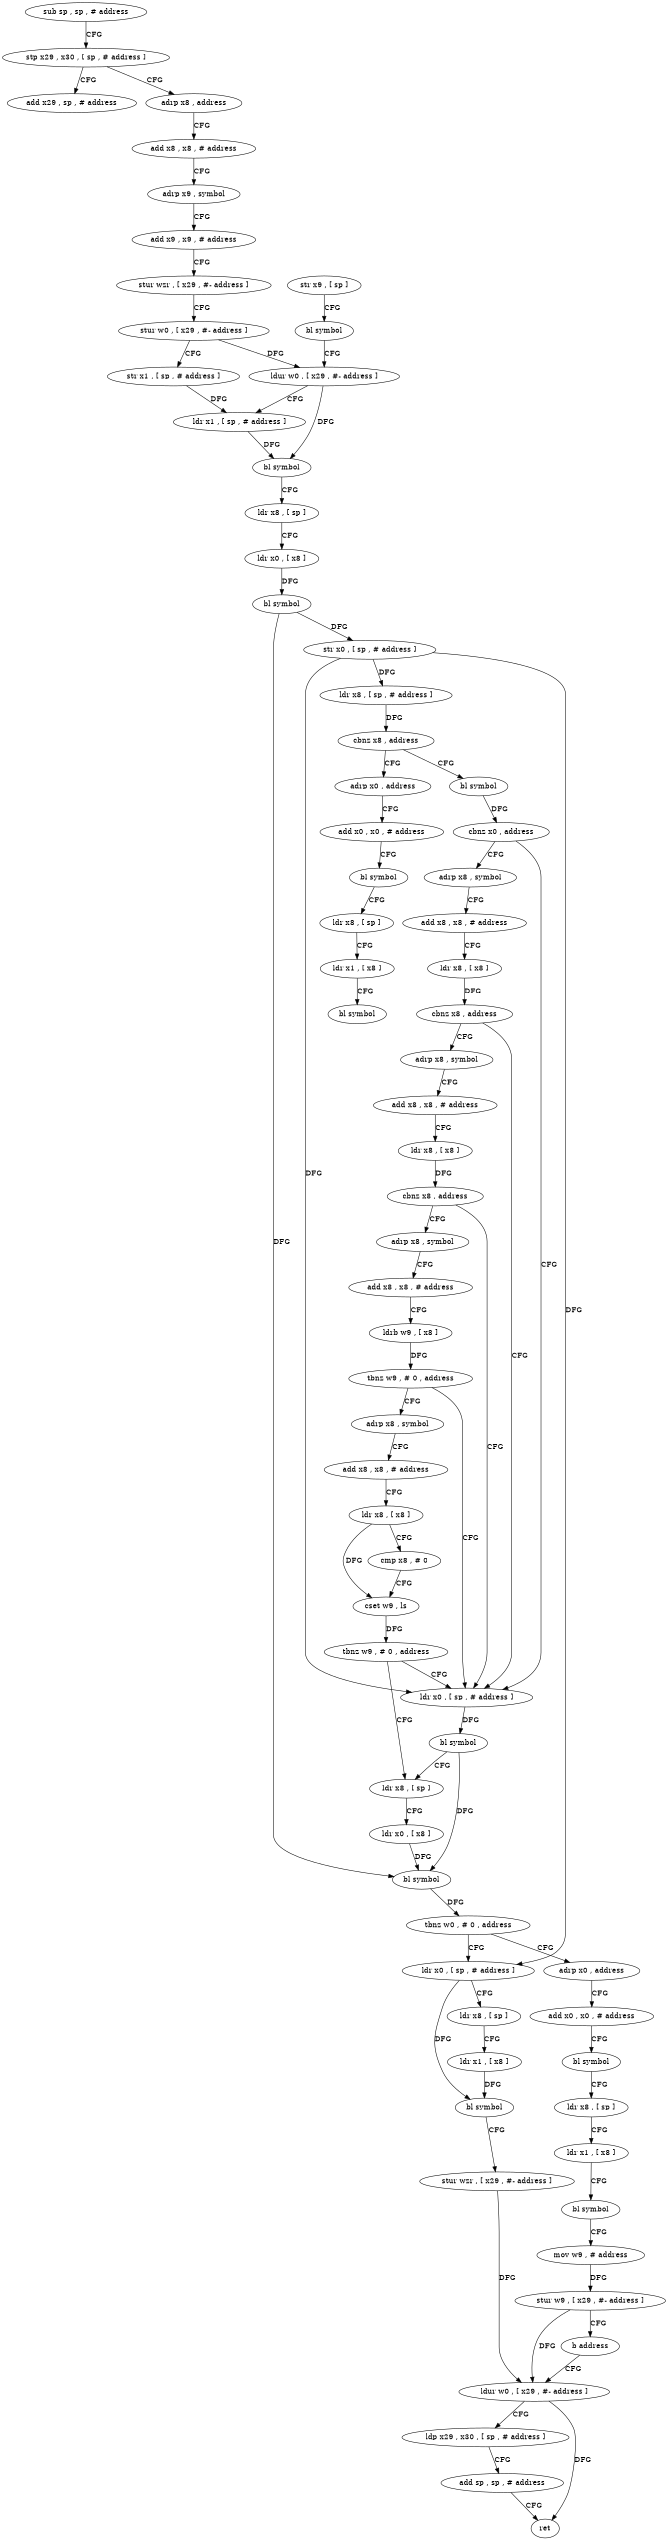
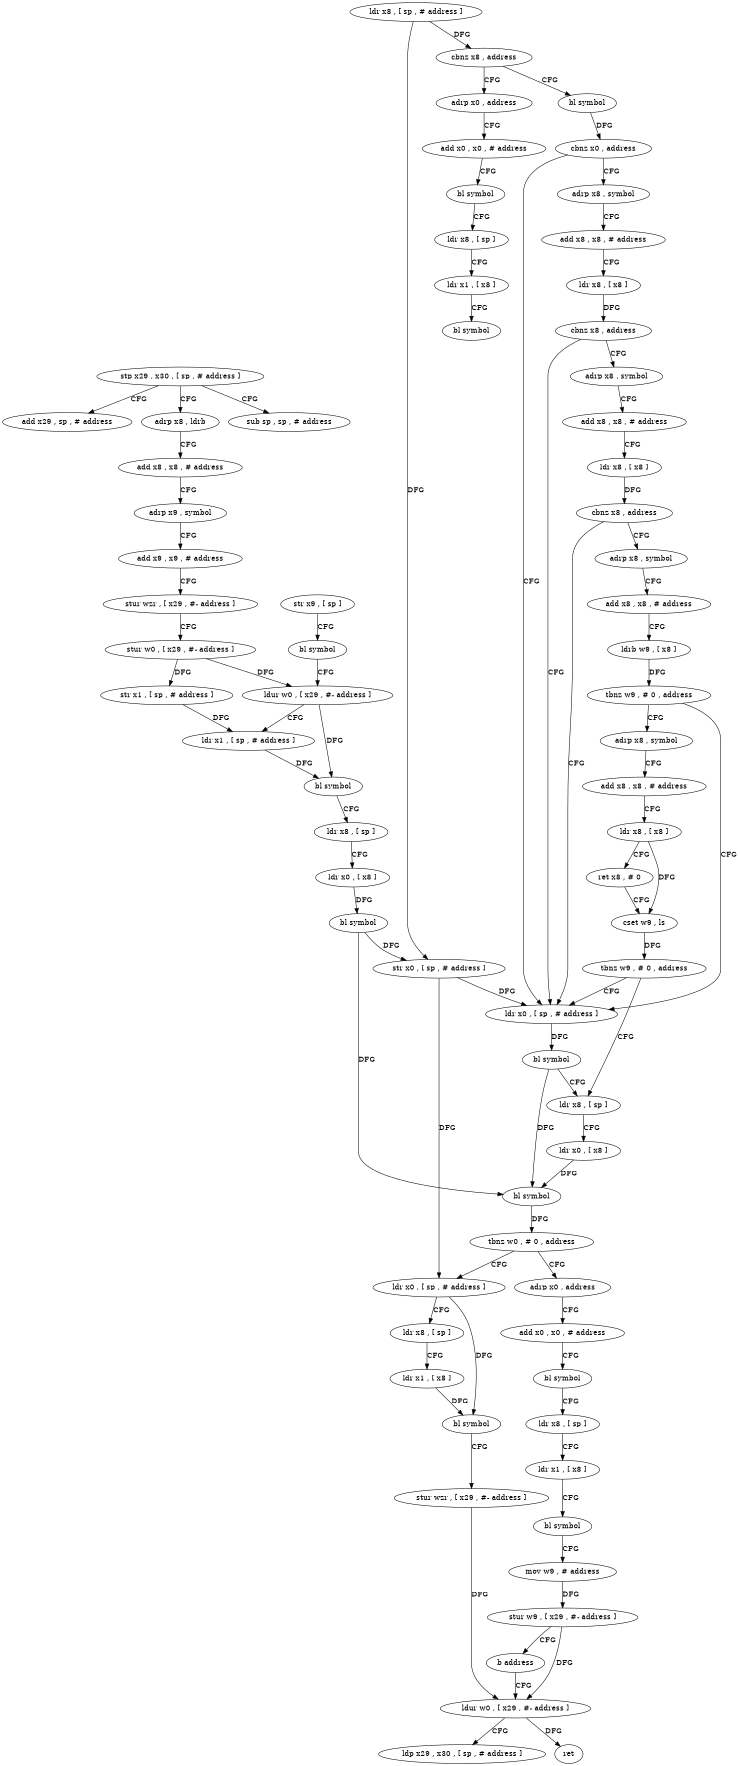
edge "sub sp , sp , # address" -> "stp x29 , x30 , [ sp , # address ]": reversed
node "adrp x8 , address": label "adrp x8 , address" -> "adrp x8 , ldrb"
edge "stur w0 , [ x29 , #- address ]" -> "str x1 , [ sp , # address ]": label "CFG" -> "DFG"
edge "str x0 , [ sp , # address ]" -> "ldr x8 , [ sp , # address ]": reversed
node "cmp x8 , # 0": label "cmp x8 , # 0" -> "ret x8 , # 0"
node "add sp , sp , # address": removed
